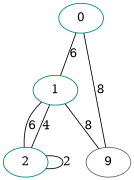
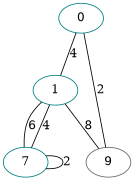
edge "0" -- "1": label "6" -> "4"
edge "0" -- "9": label "8" -> "2"
node "2": label "2" -> "7"
